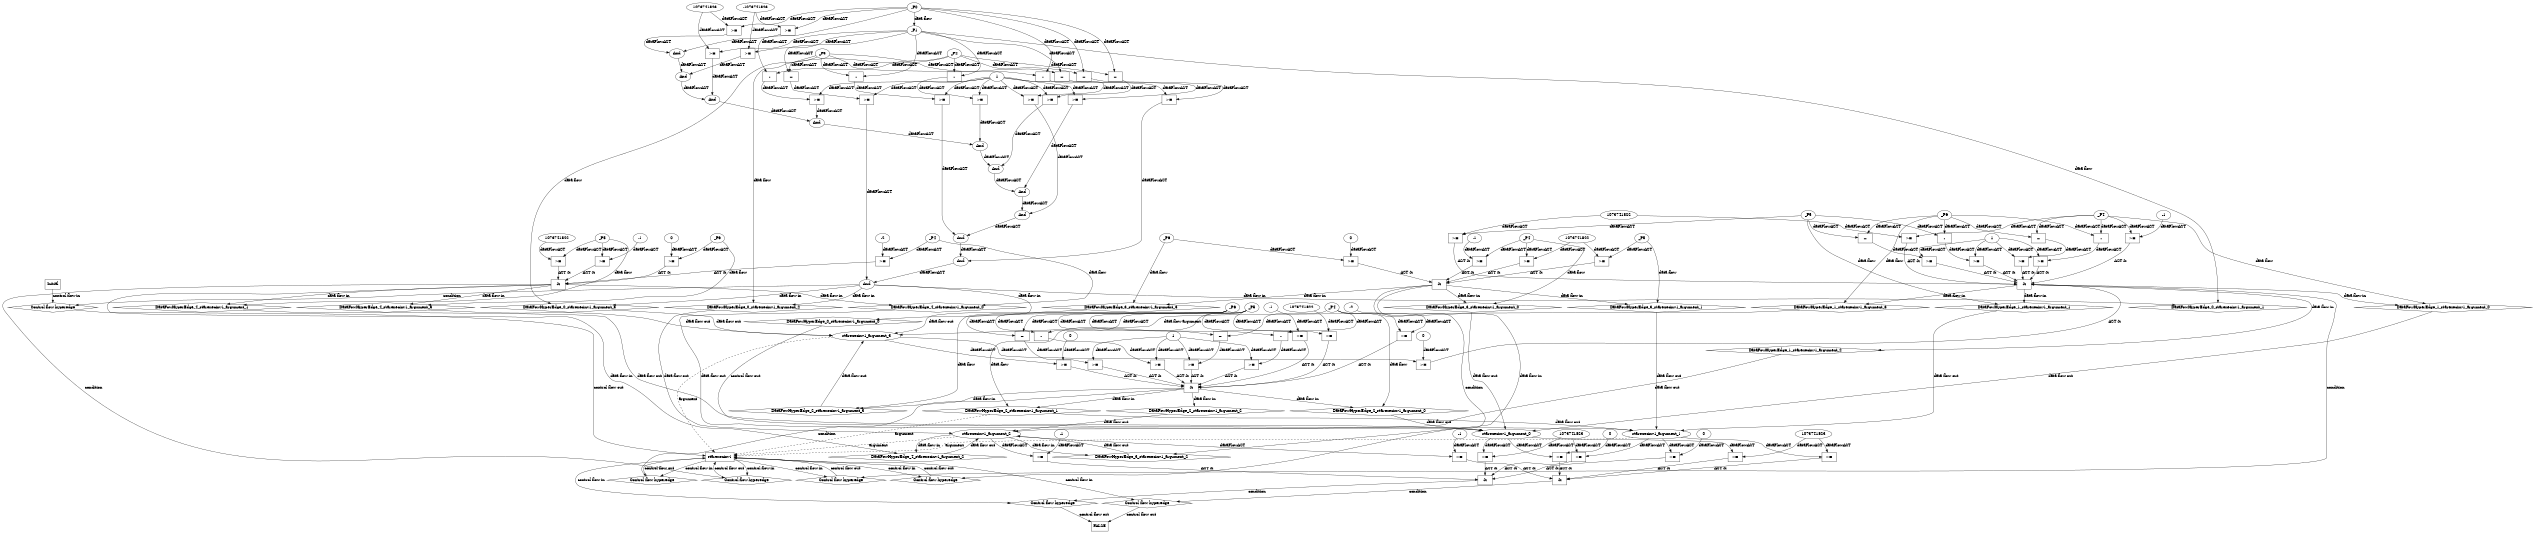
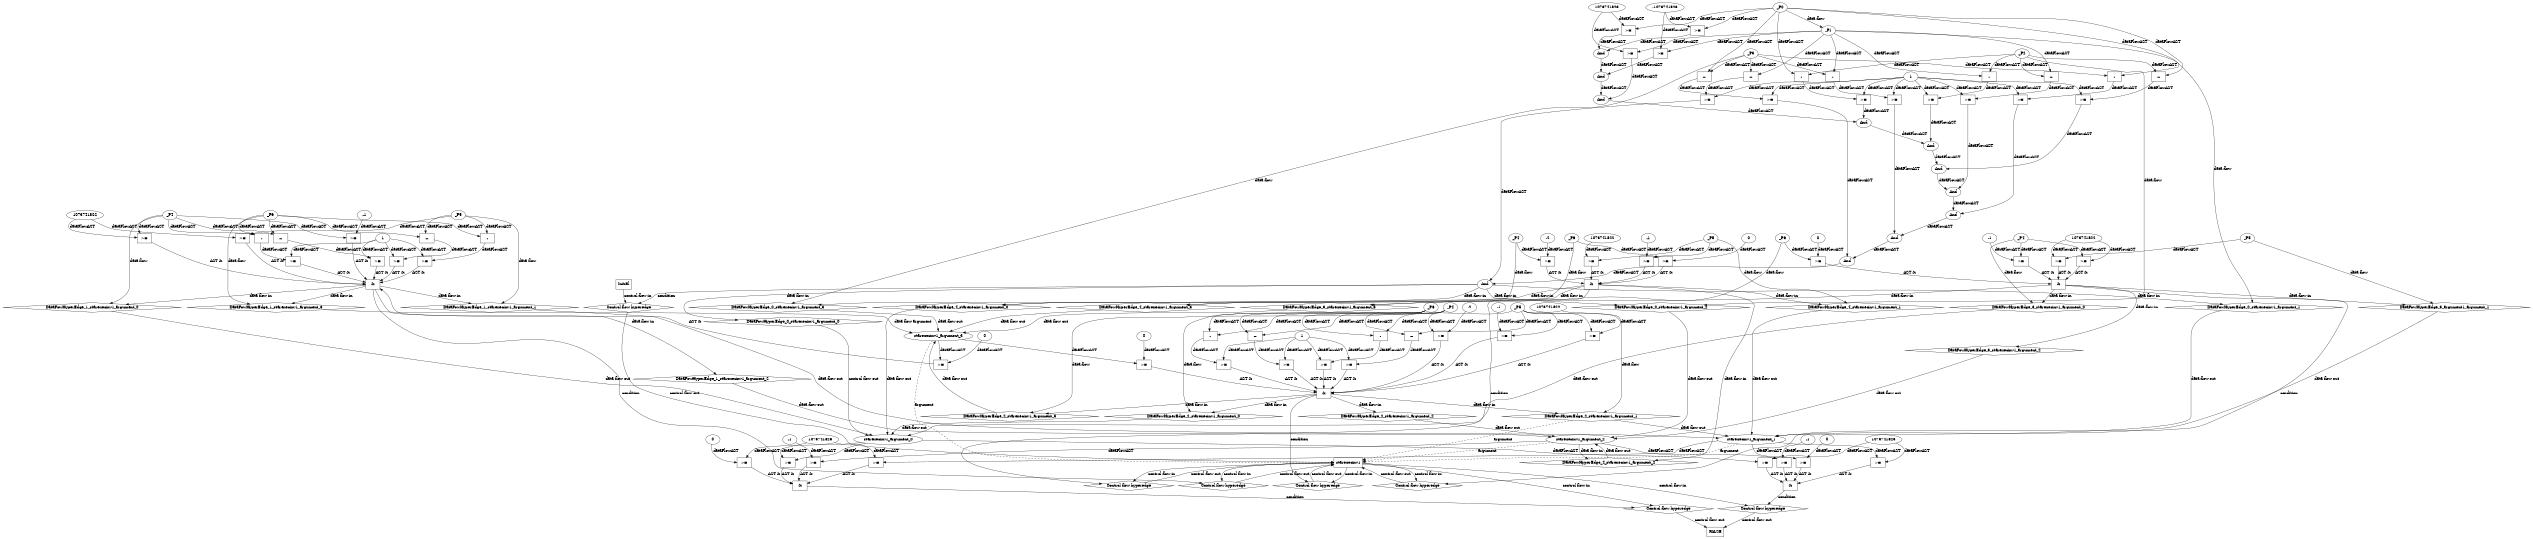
node "DataFowHyperEdge_3_starexecinv1_argument_1": label "DataFowHyperEdge_3_starexecinv1_argument_1" -> "DataFowHyperEdge_3_argument1_argument_1"
edge "DataFowHyperEdge_0_starexecinv1_argument_1" -> "starexecinv1_argument_1": added, label "data flow out"
edge "starexecinv1_argument_2" -> "DataFowHyperEdge_3_starexecinv1_argument_2": removed, label "data flow in"
